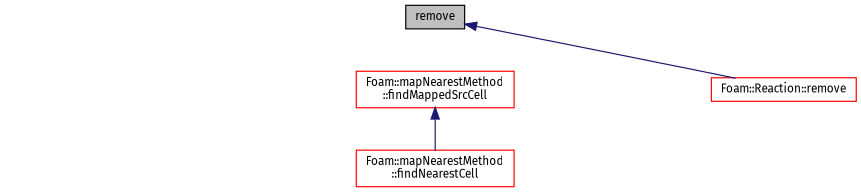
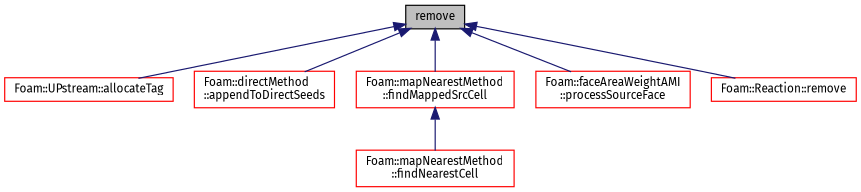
edge "Foam::mapNearestMethod ::findMappedSrcCell" -> "remove": added
node "Foam::UPstream::allocateTag": added
node "Foam::directMethod ::appendToDirectSeeds": added
node "Foam::faceAreaWeightAMI ::processSourceFace": added
